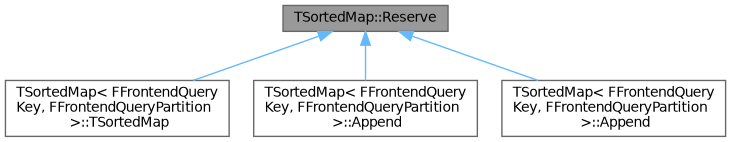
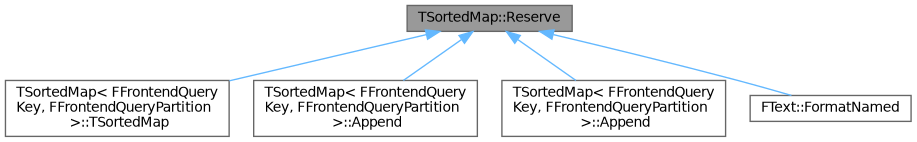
node "FText::FormatNamed": added
